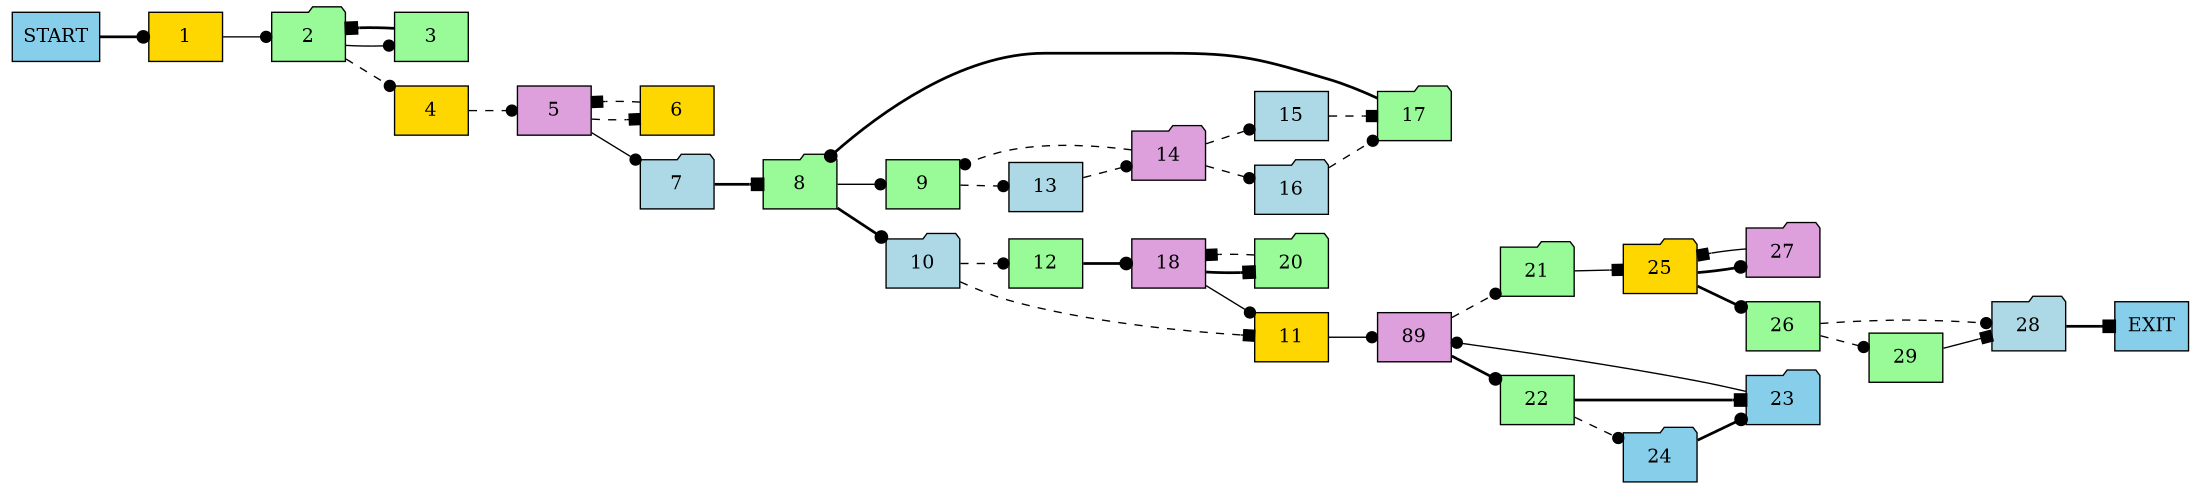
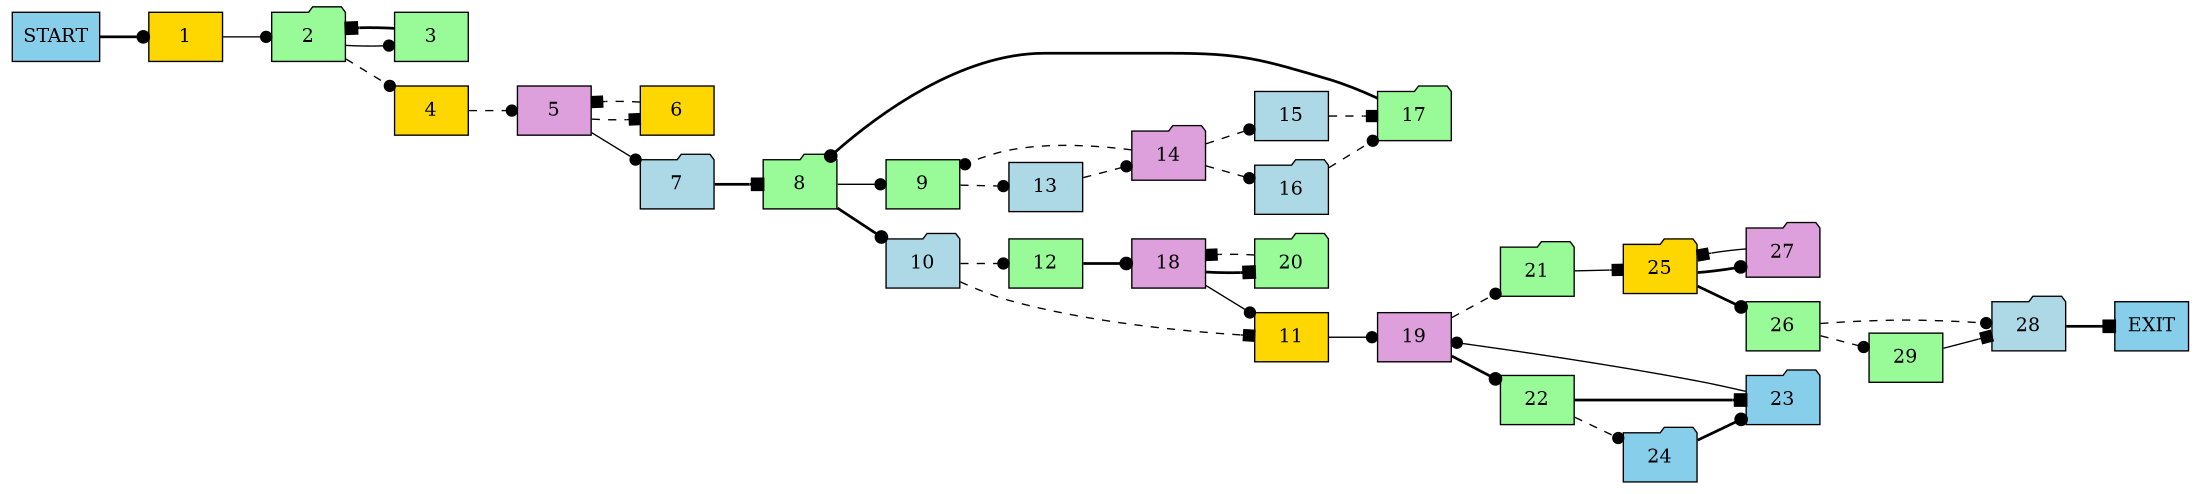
node "89": label "89" -> "19"
